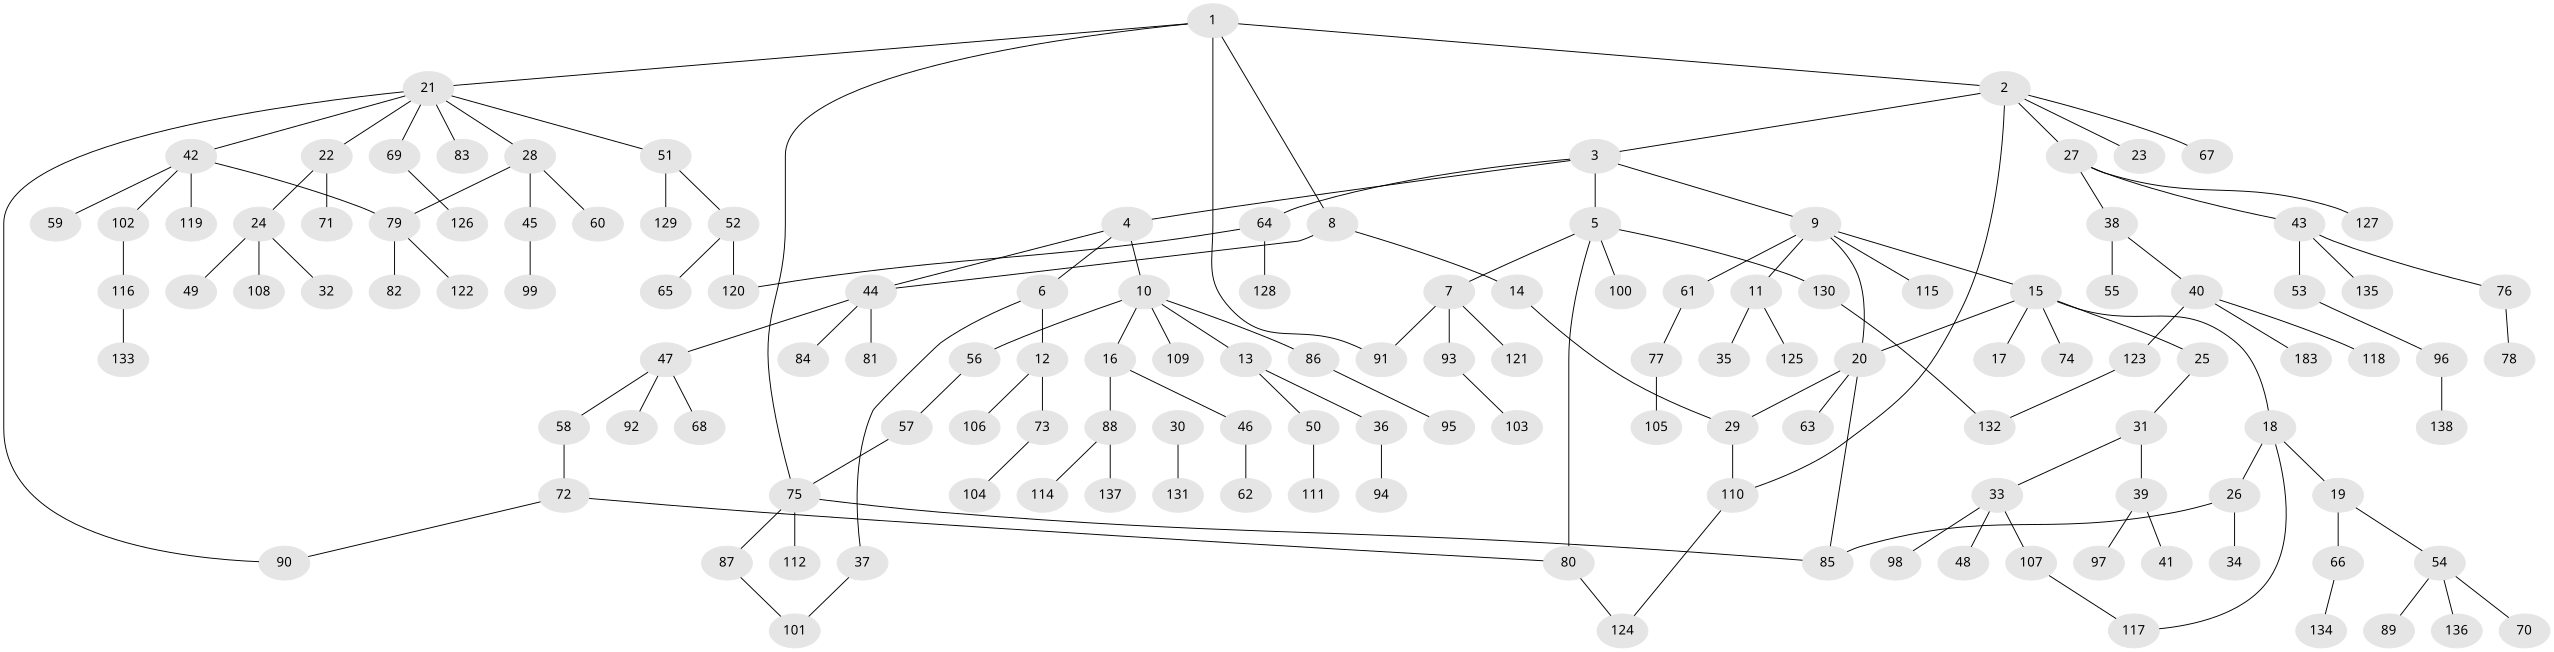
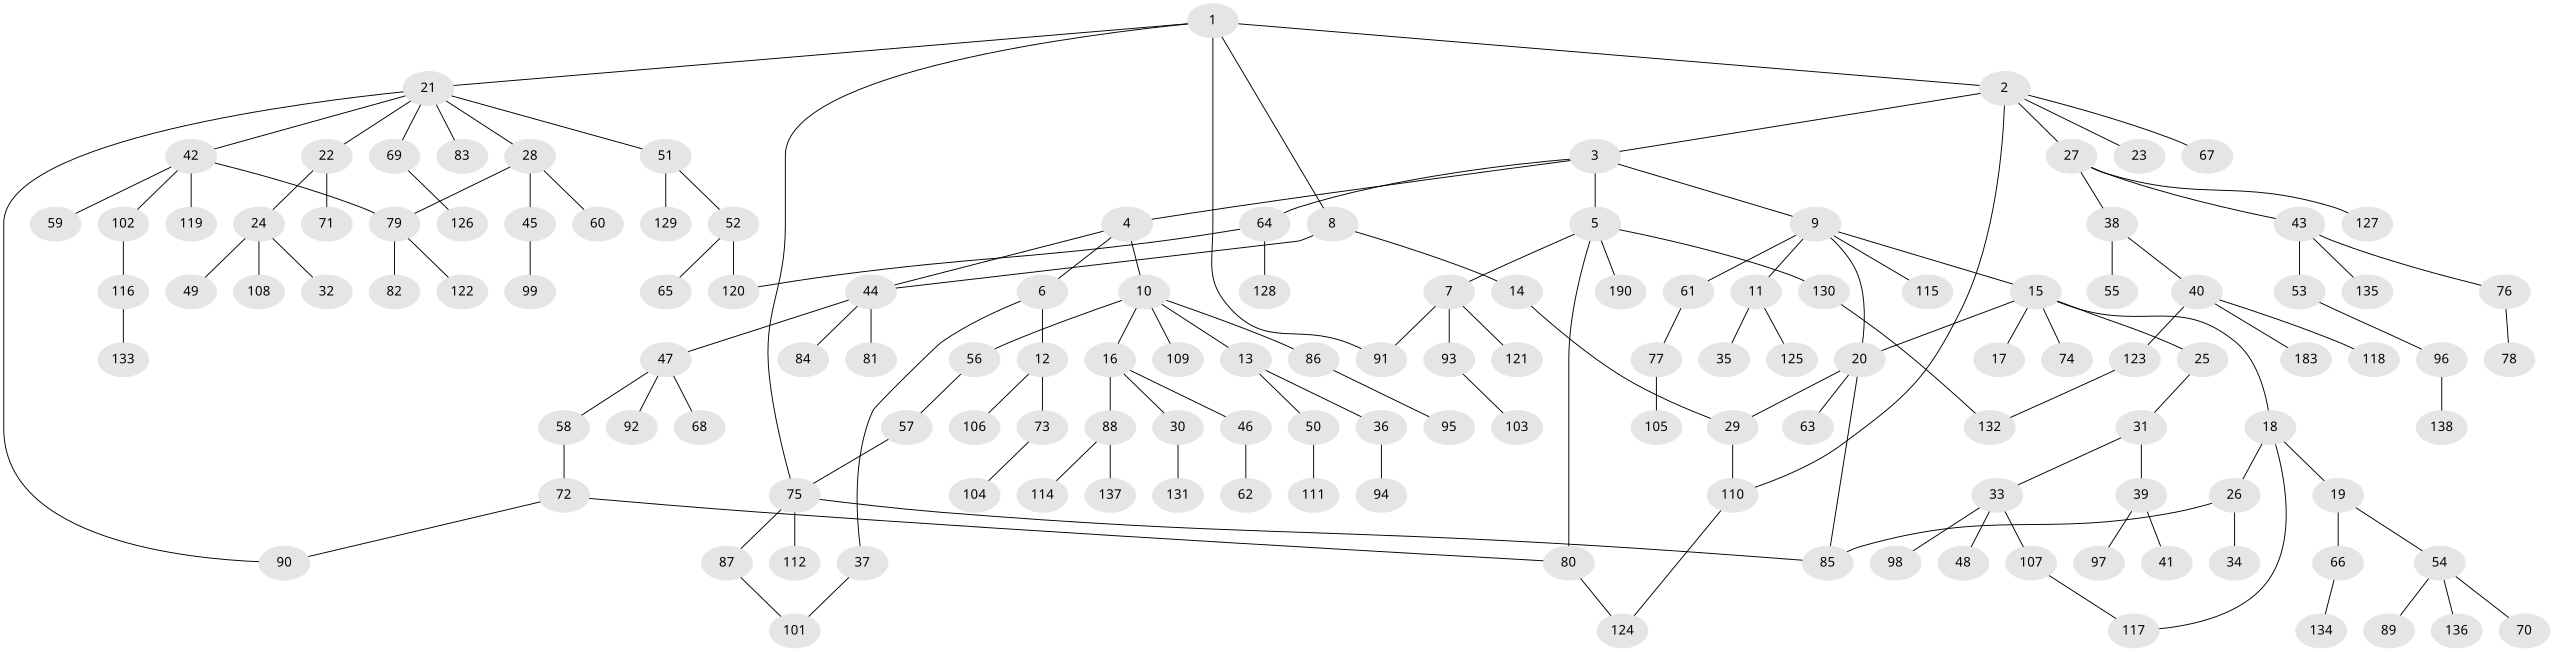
node "100": label "100" -> "190"
edge "16" -- "30": added
